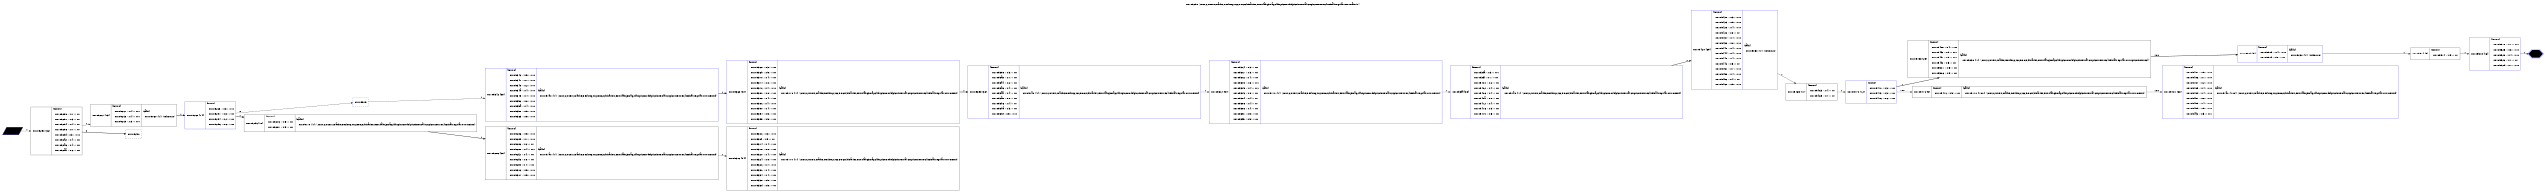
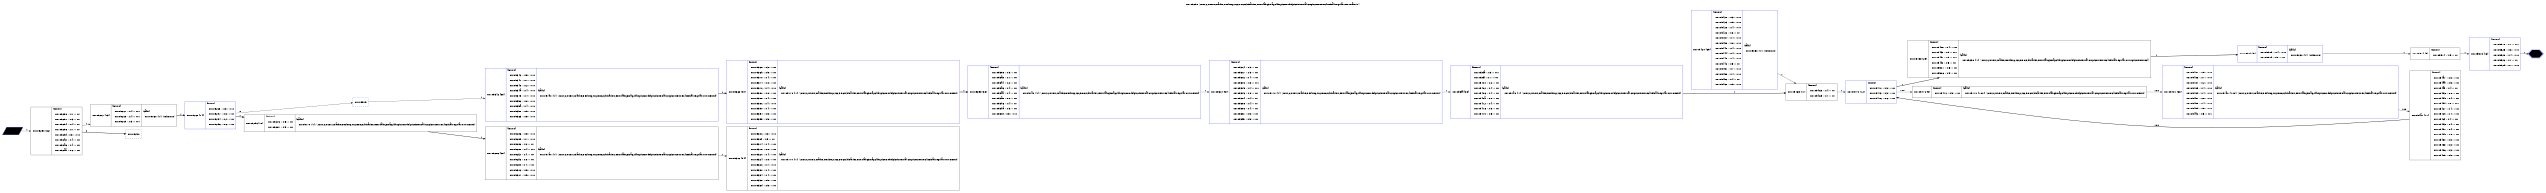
edge "0x1094ee [29]" -> "0x10950b [9]": label " 100" -> " 1"
edge "0x1093fa [38]" -> "0x109420 [69]": now "0x1093fa [38]" -> "0x109465 [11]"
node "0x1094a7 [71]": added
